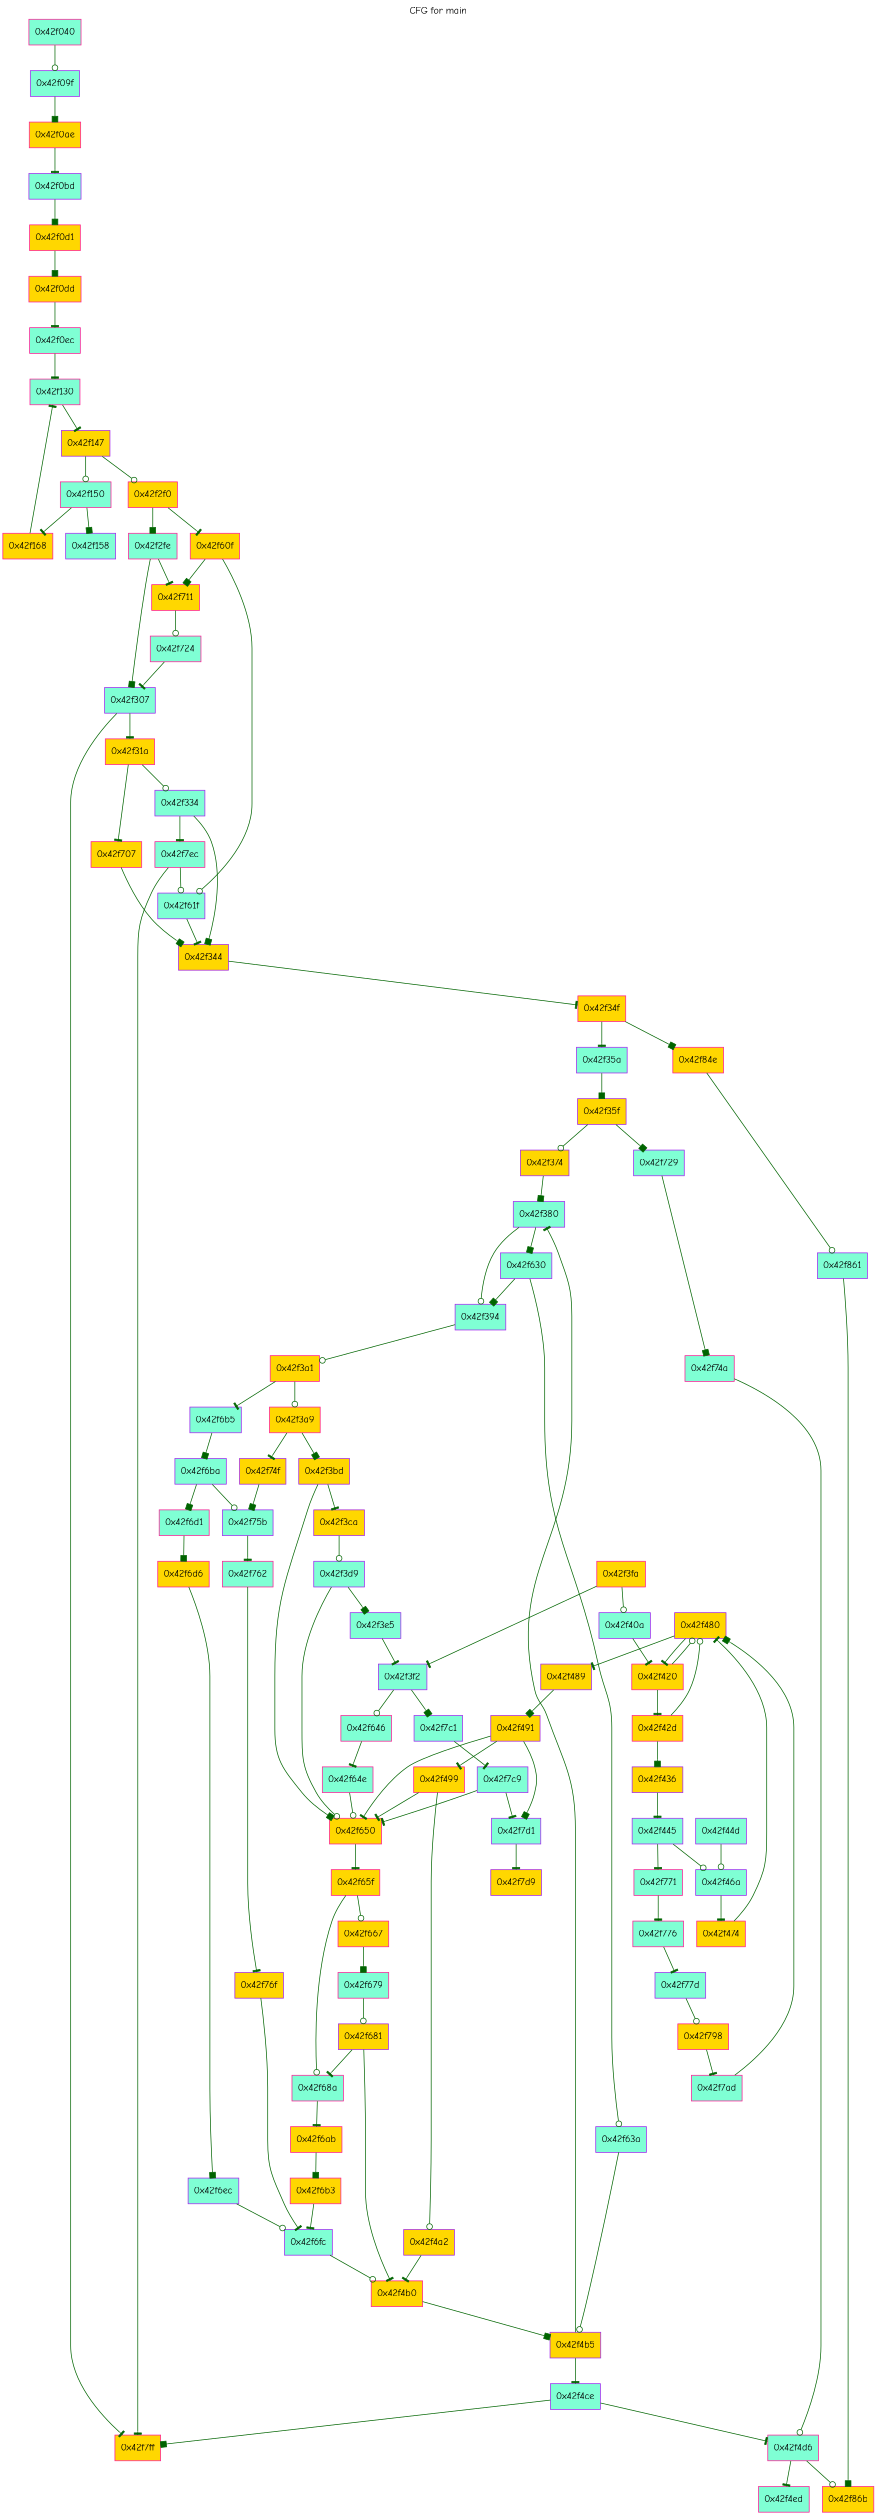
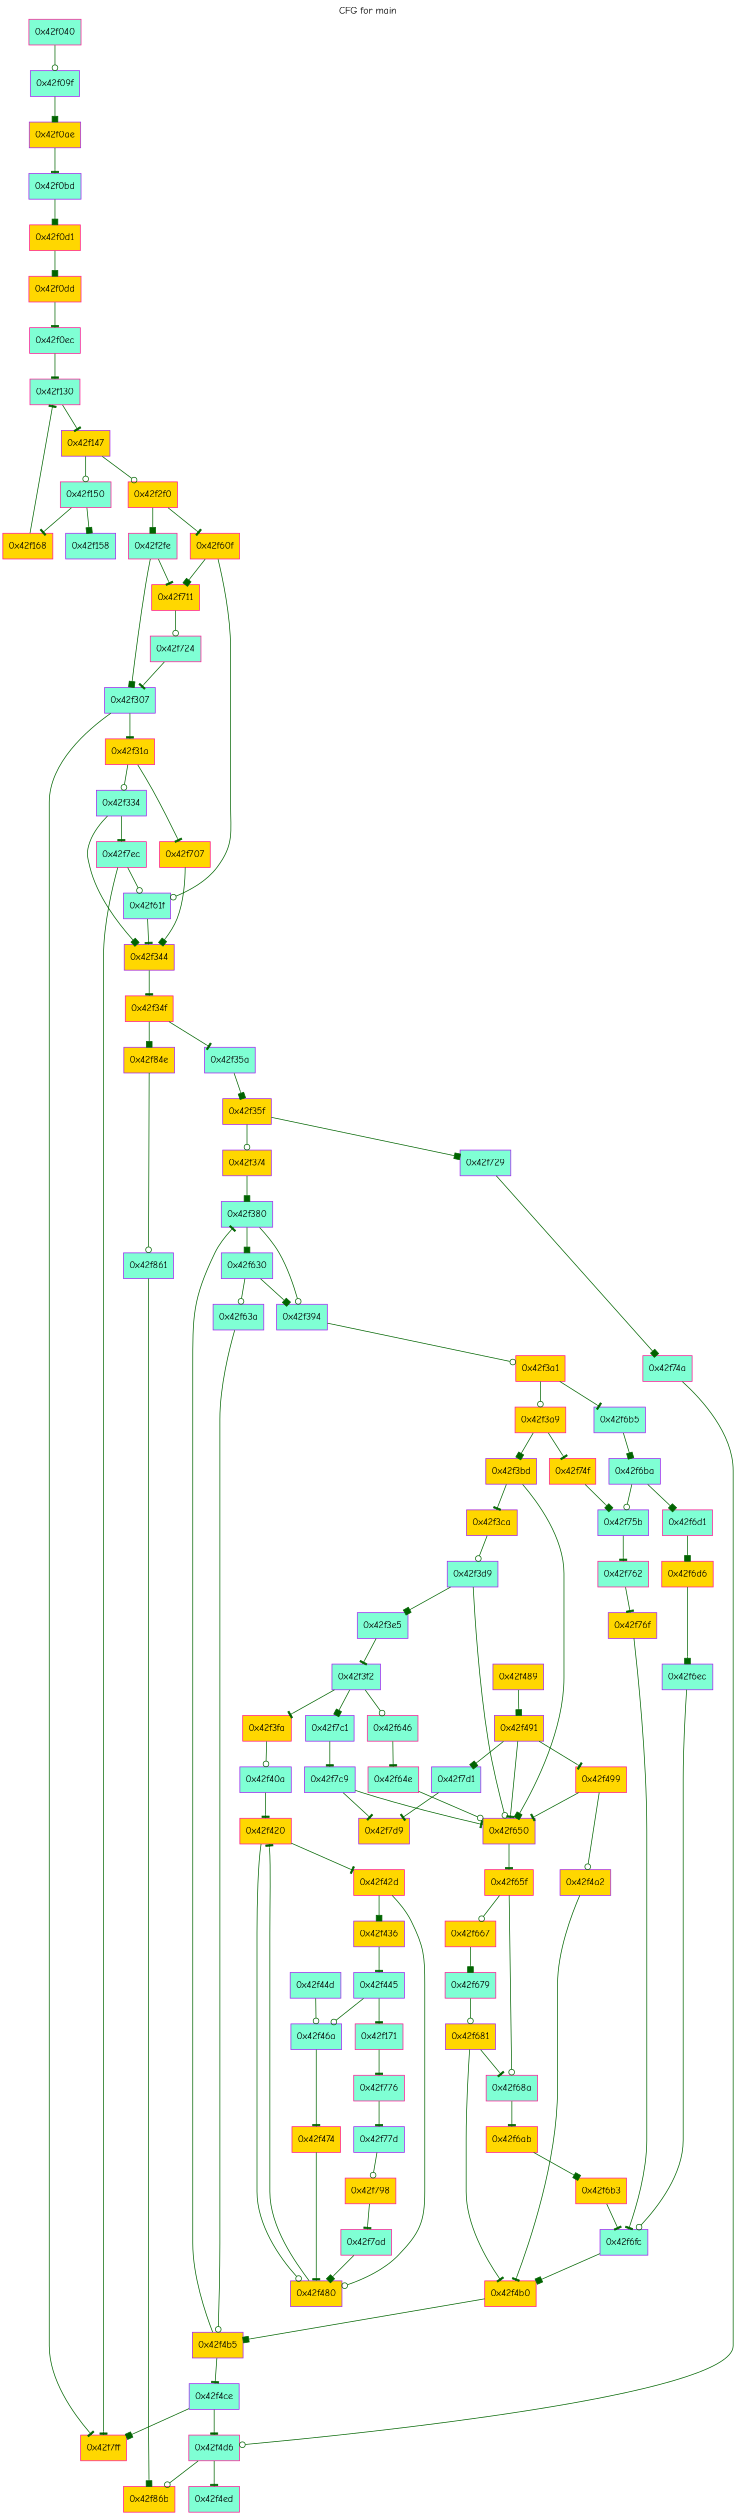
node "0x42f0ae": color deeppink -> purple
node "0x42f84e": color deeppink -> purple
node "0x42f74f": color purple -> deeppink
edge "0x42f3fa" -> "0x42f3f2": reversed
edge "0x42f480" -> "0x42f489": removed
edge "0x42f7c9" -> "0x42f7d1": now "0x42f7c9" -> "0x42f7d9"
node "0x42f650": color deeppink -> purple
node "0x42f771": label "0x42f771" -> "0x42f171"
edge "0x42f6fc" -> "0x42f4b0": arrowhead odot -> box
